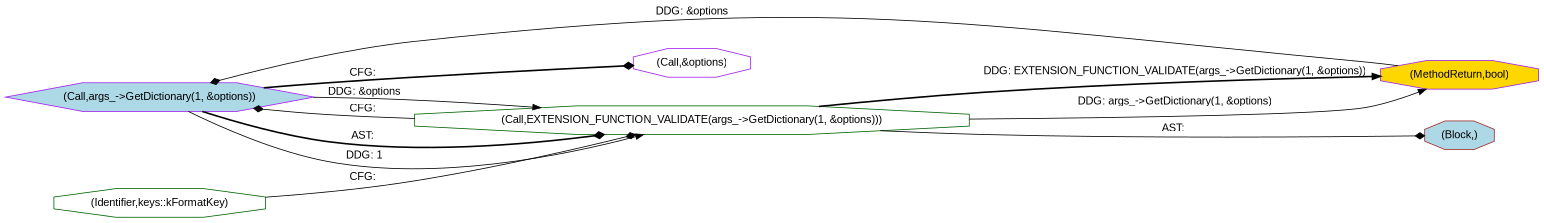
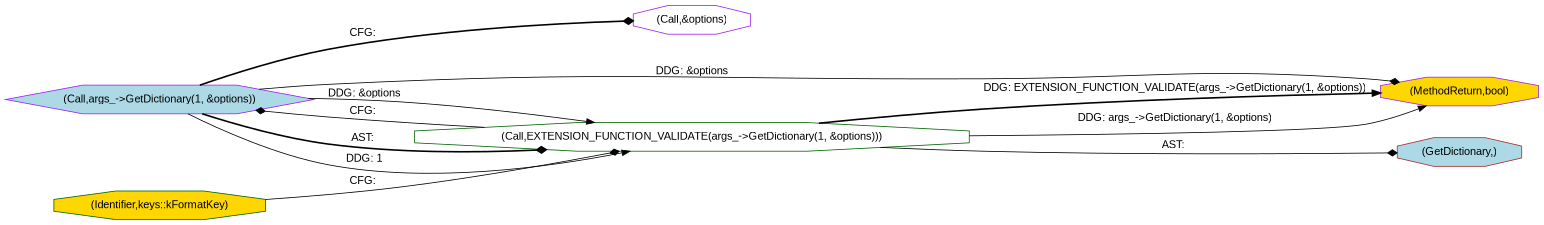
edge "(MethodReturn,bool)" -> "(Call,args_->GetDictionary(1, &options))": reversed
node "(Block,)": label "(Block,)" -> "(GetDictionary,)"
node "(Identifier,keys::kFormatKey)": fillcolor white -> gold
